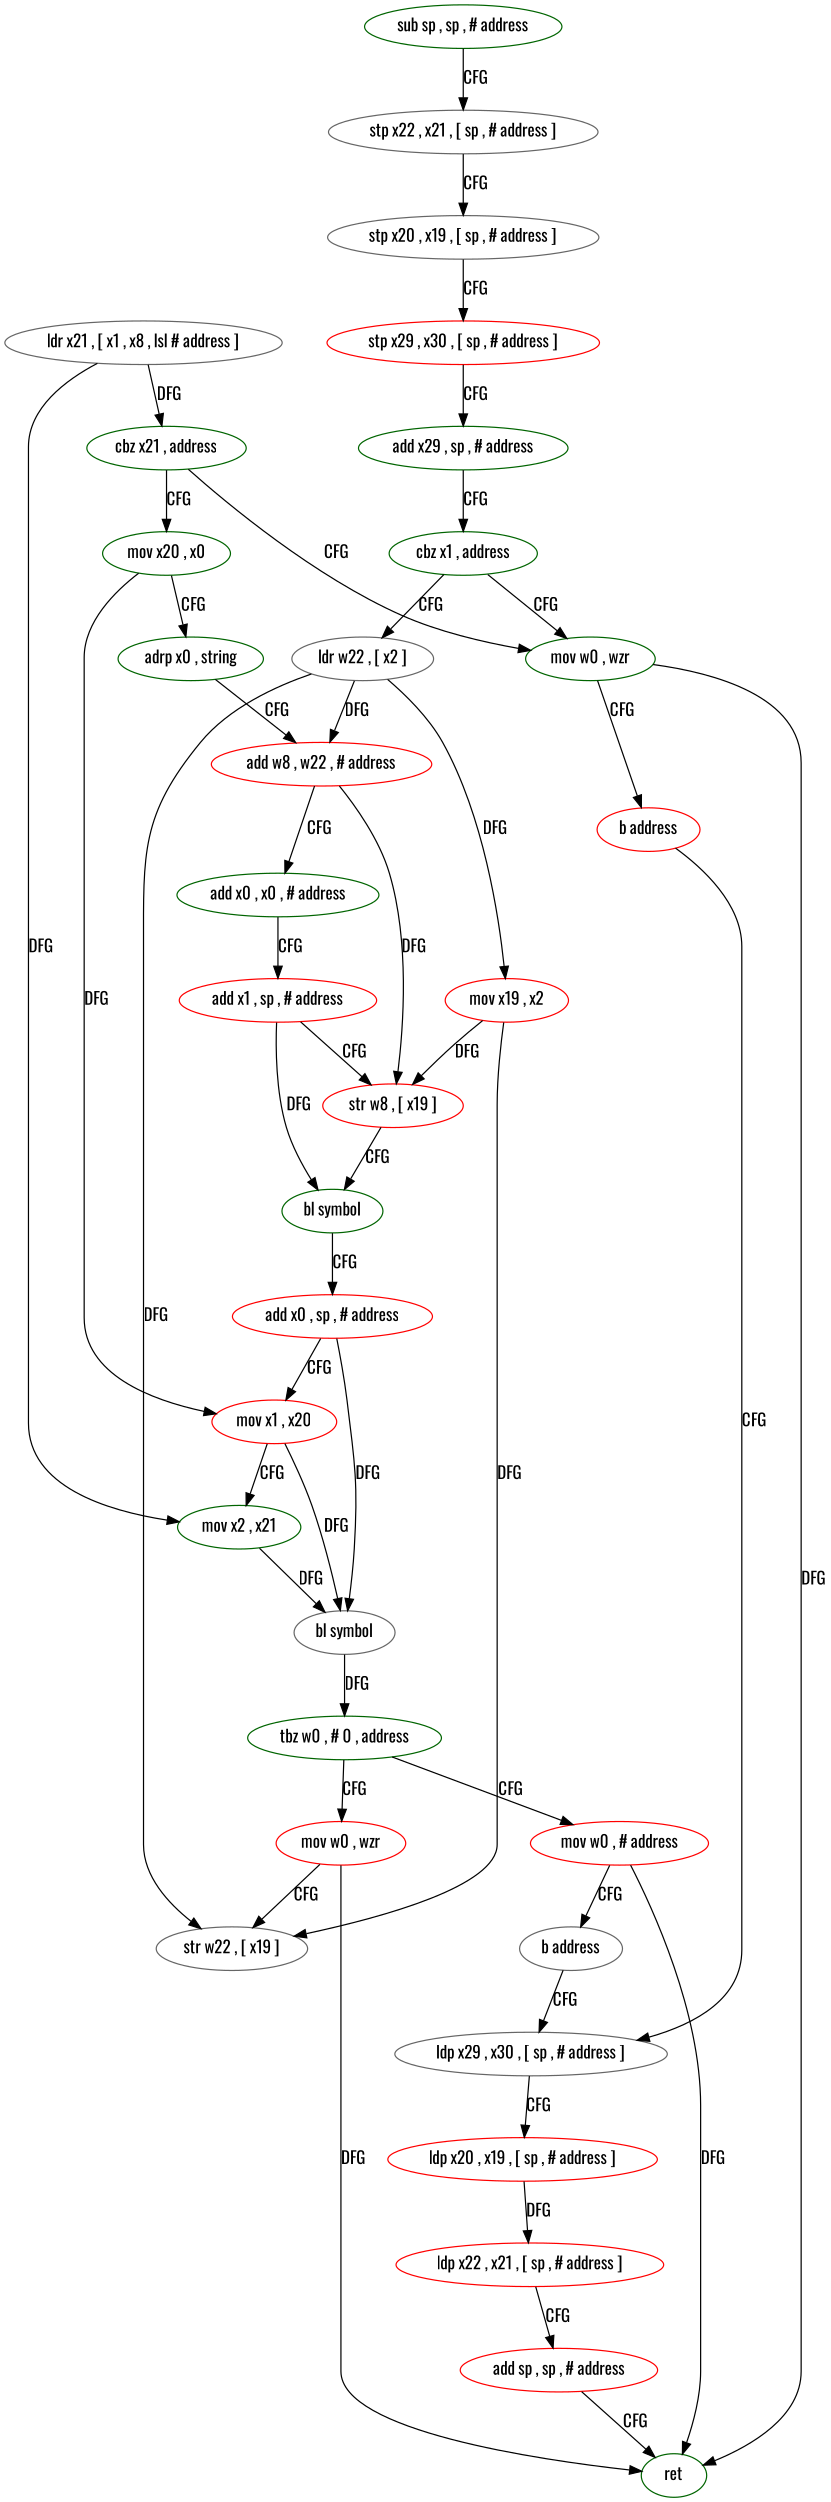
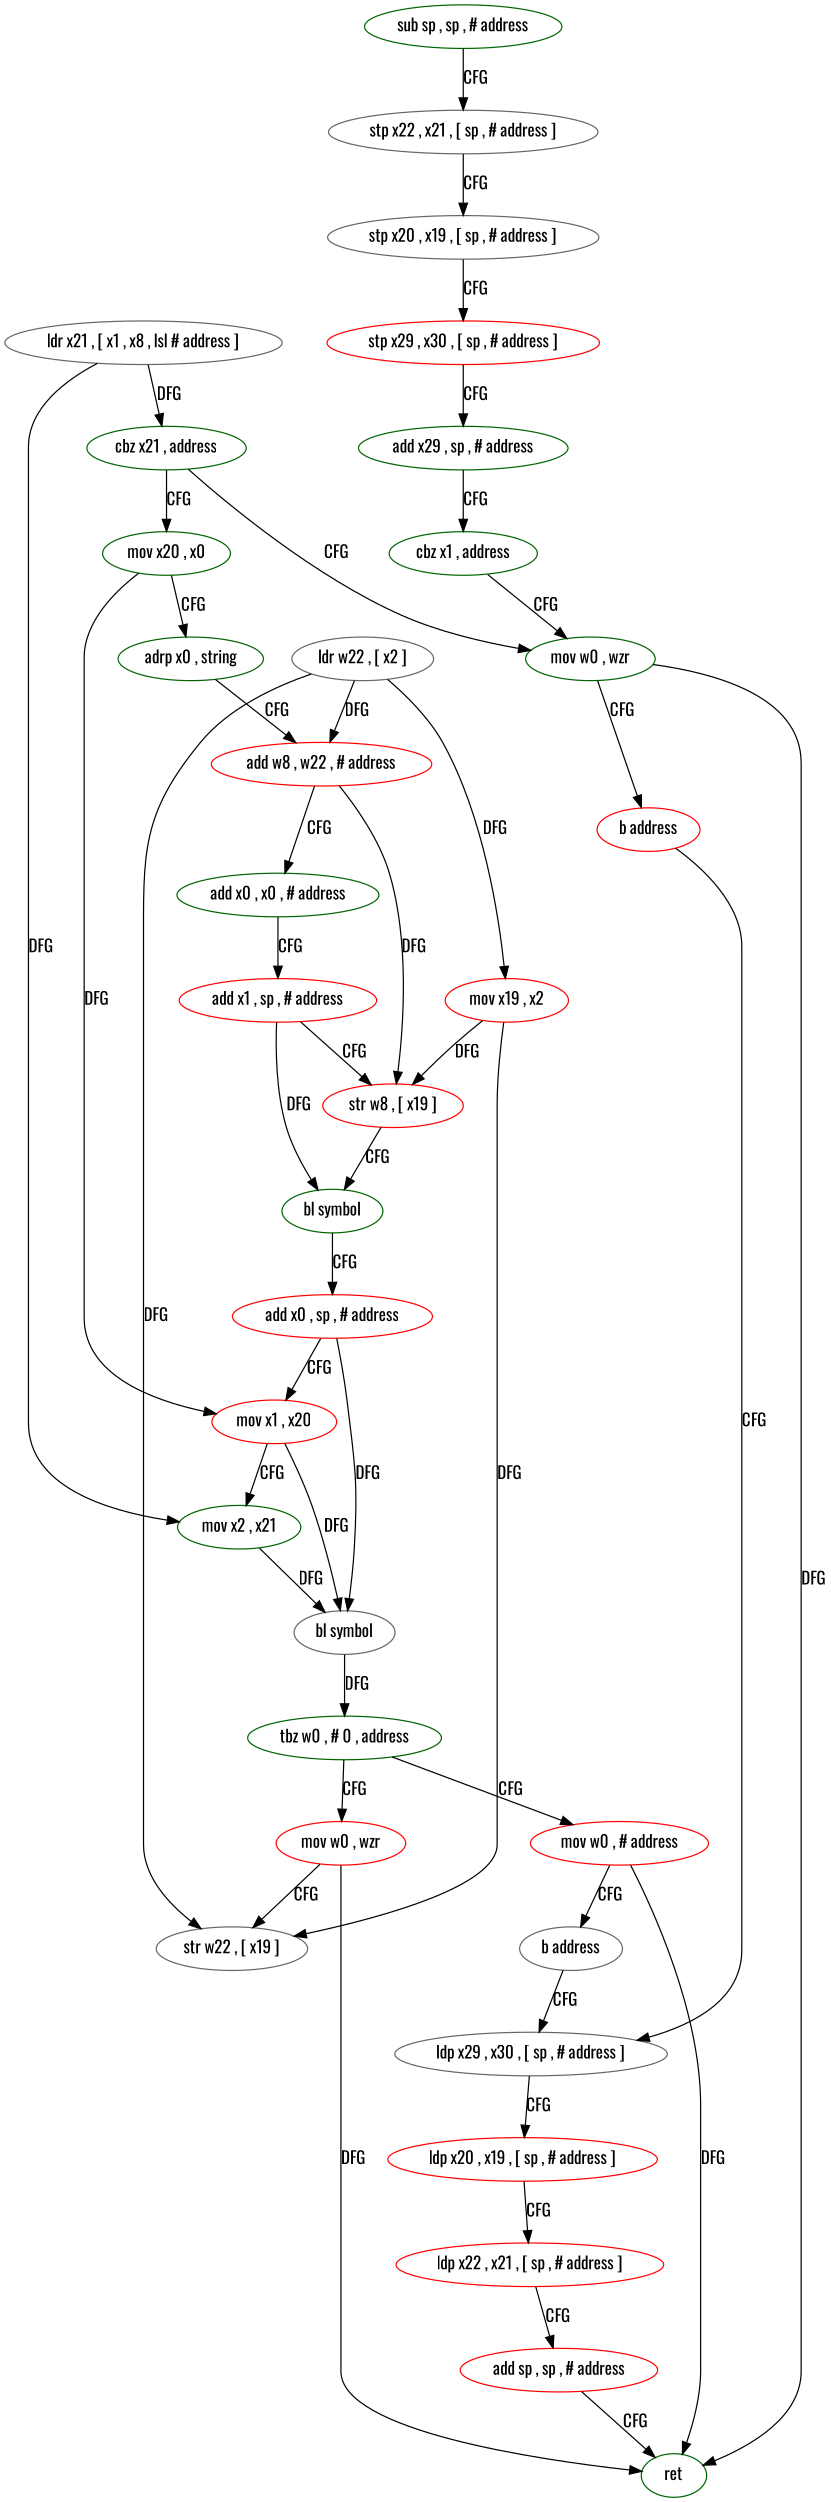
edge "cbz x1 , address" -> "ldr w22 , [ x2 ]": removed, label "CFG"
edge "ldp x20 , x19 , [ sp , # address ]" -> "ldp x22 , x21 , [ sp , # address ]": label "DFG" -> "CFG"
